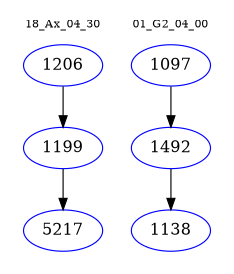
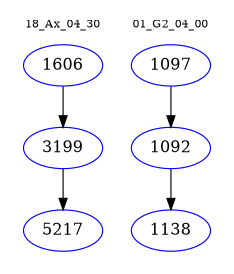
node "1206": label "1206" -> "1606"
node "1199": label "1199" -> "3199"
node "1492": label "1492" -> "1092"
